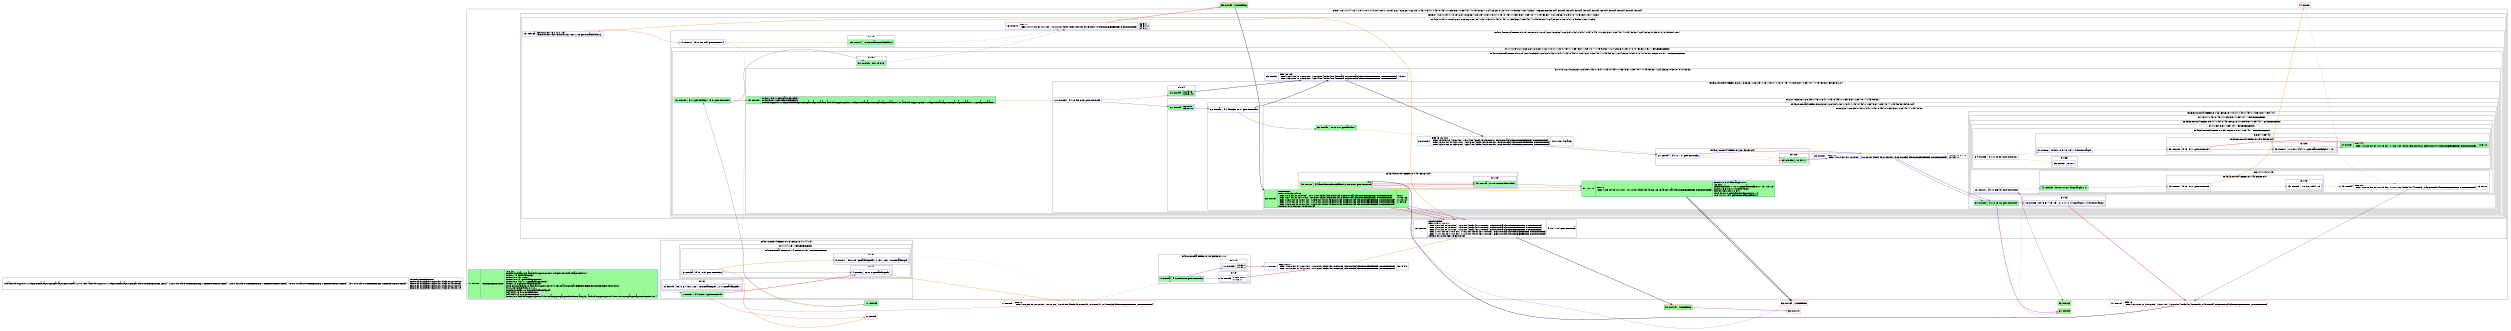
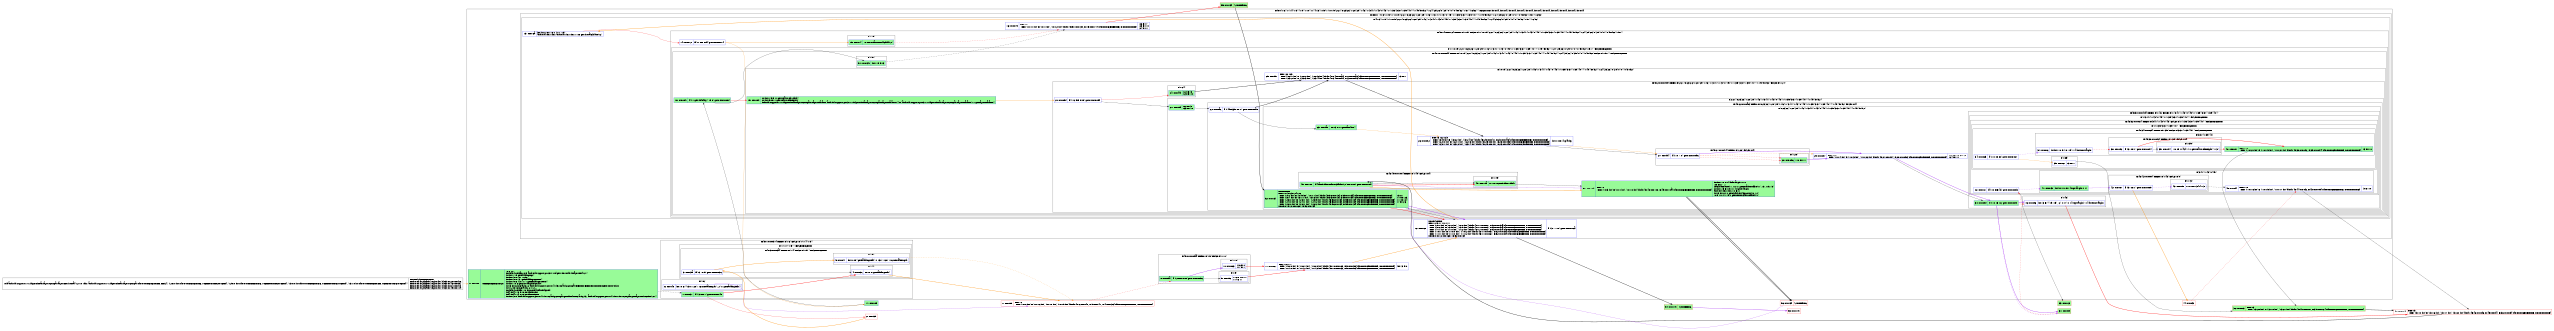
node "36: 0x00c9": added
